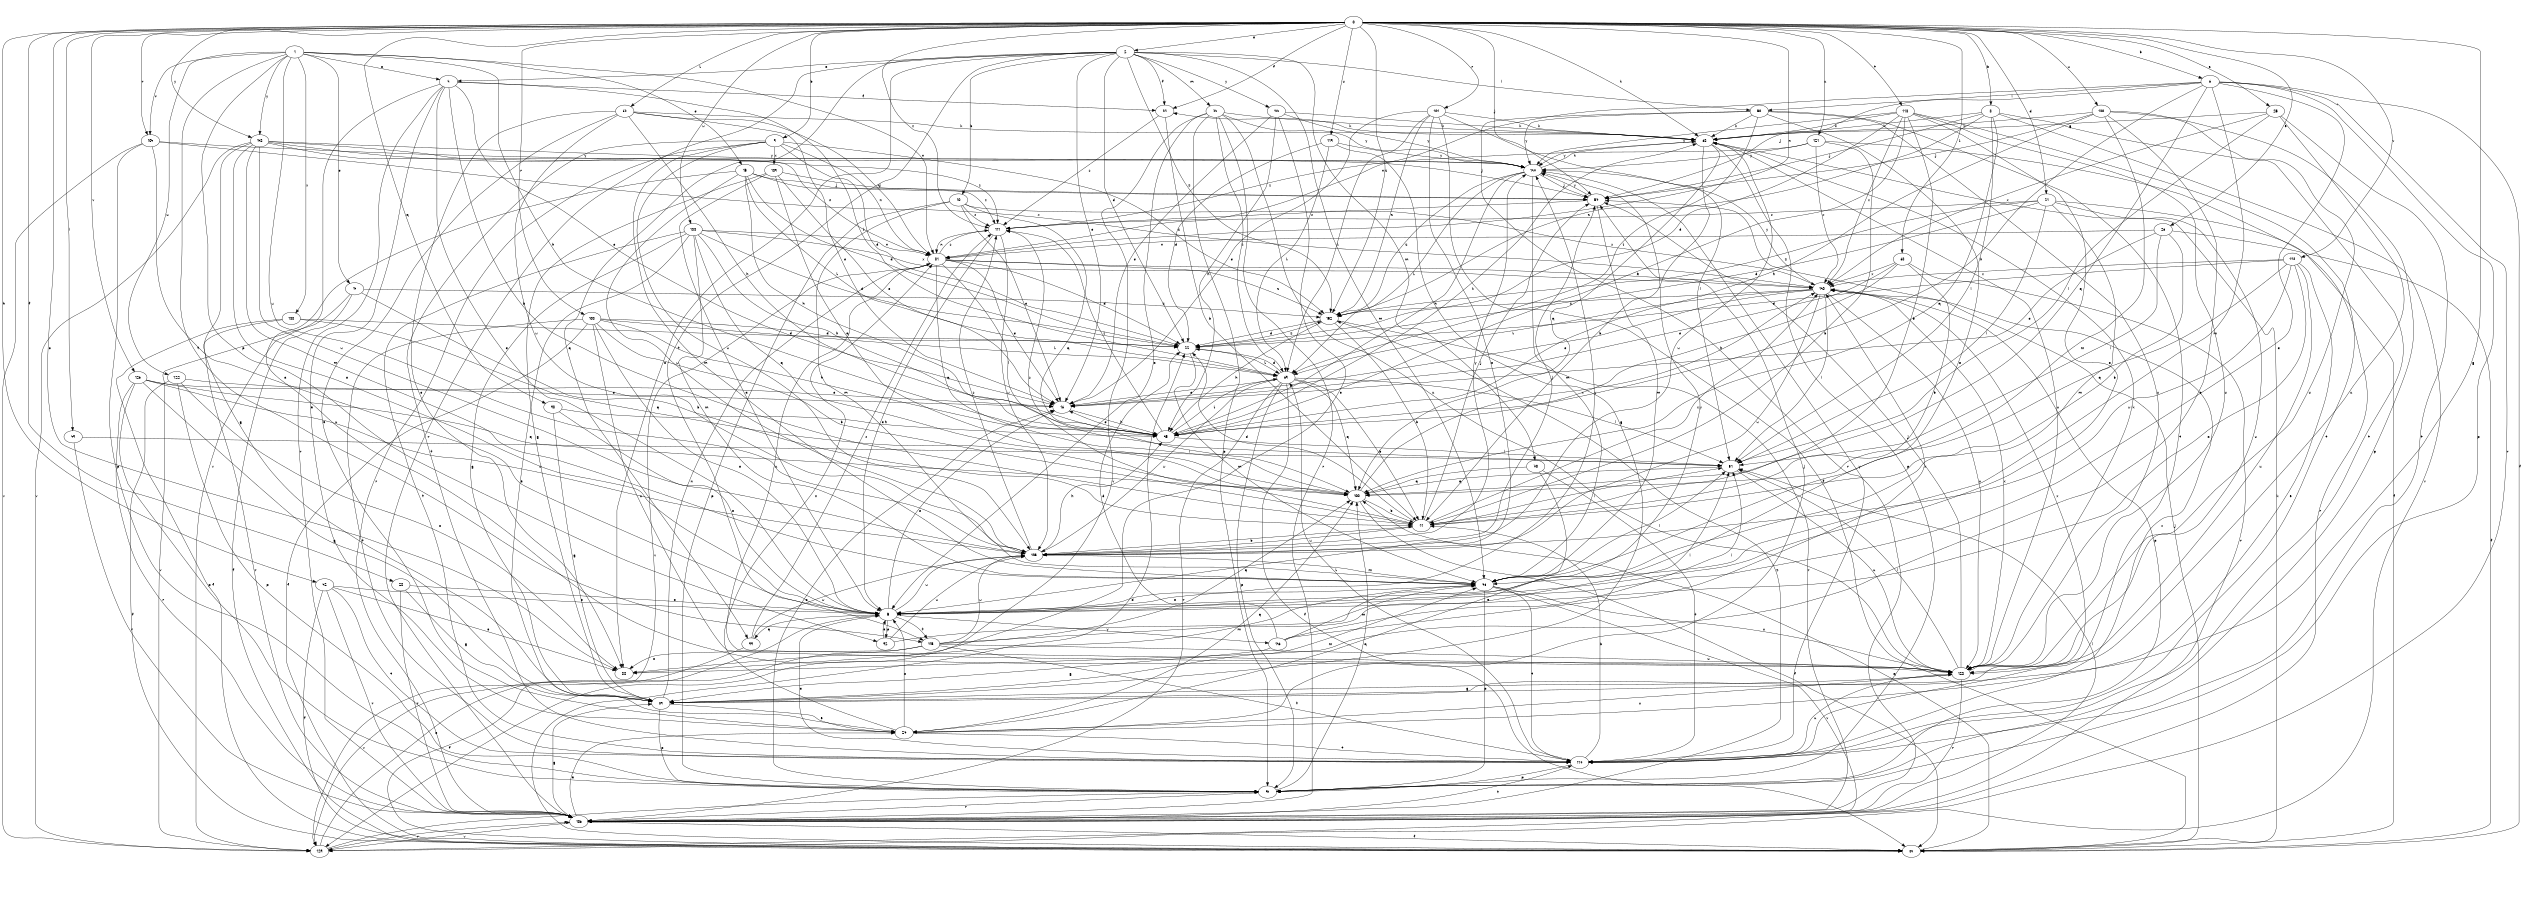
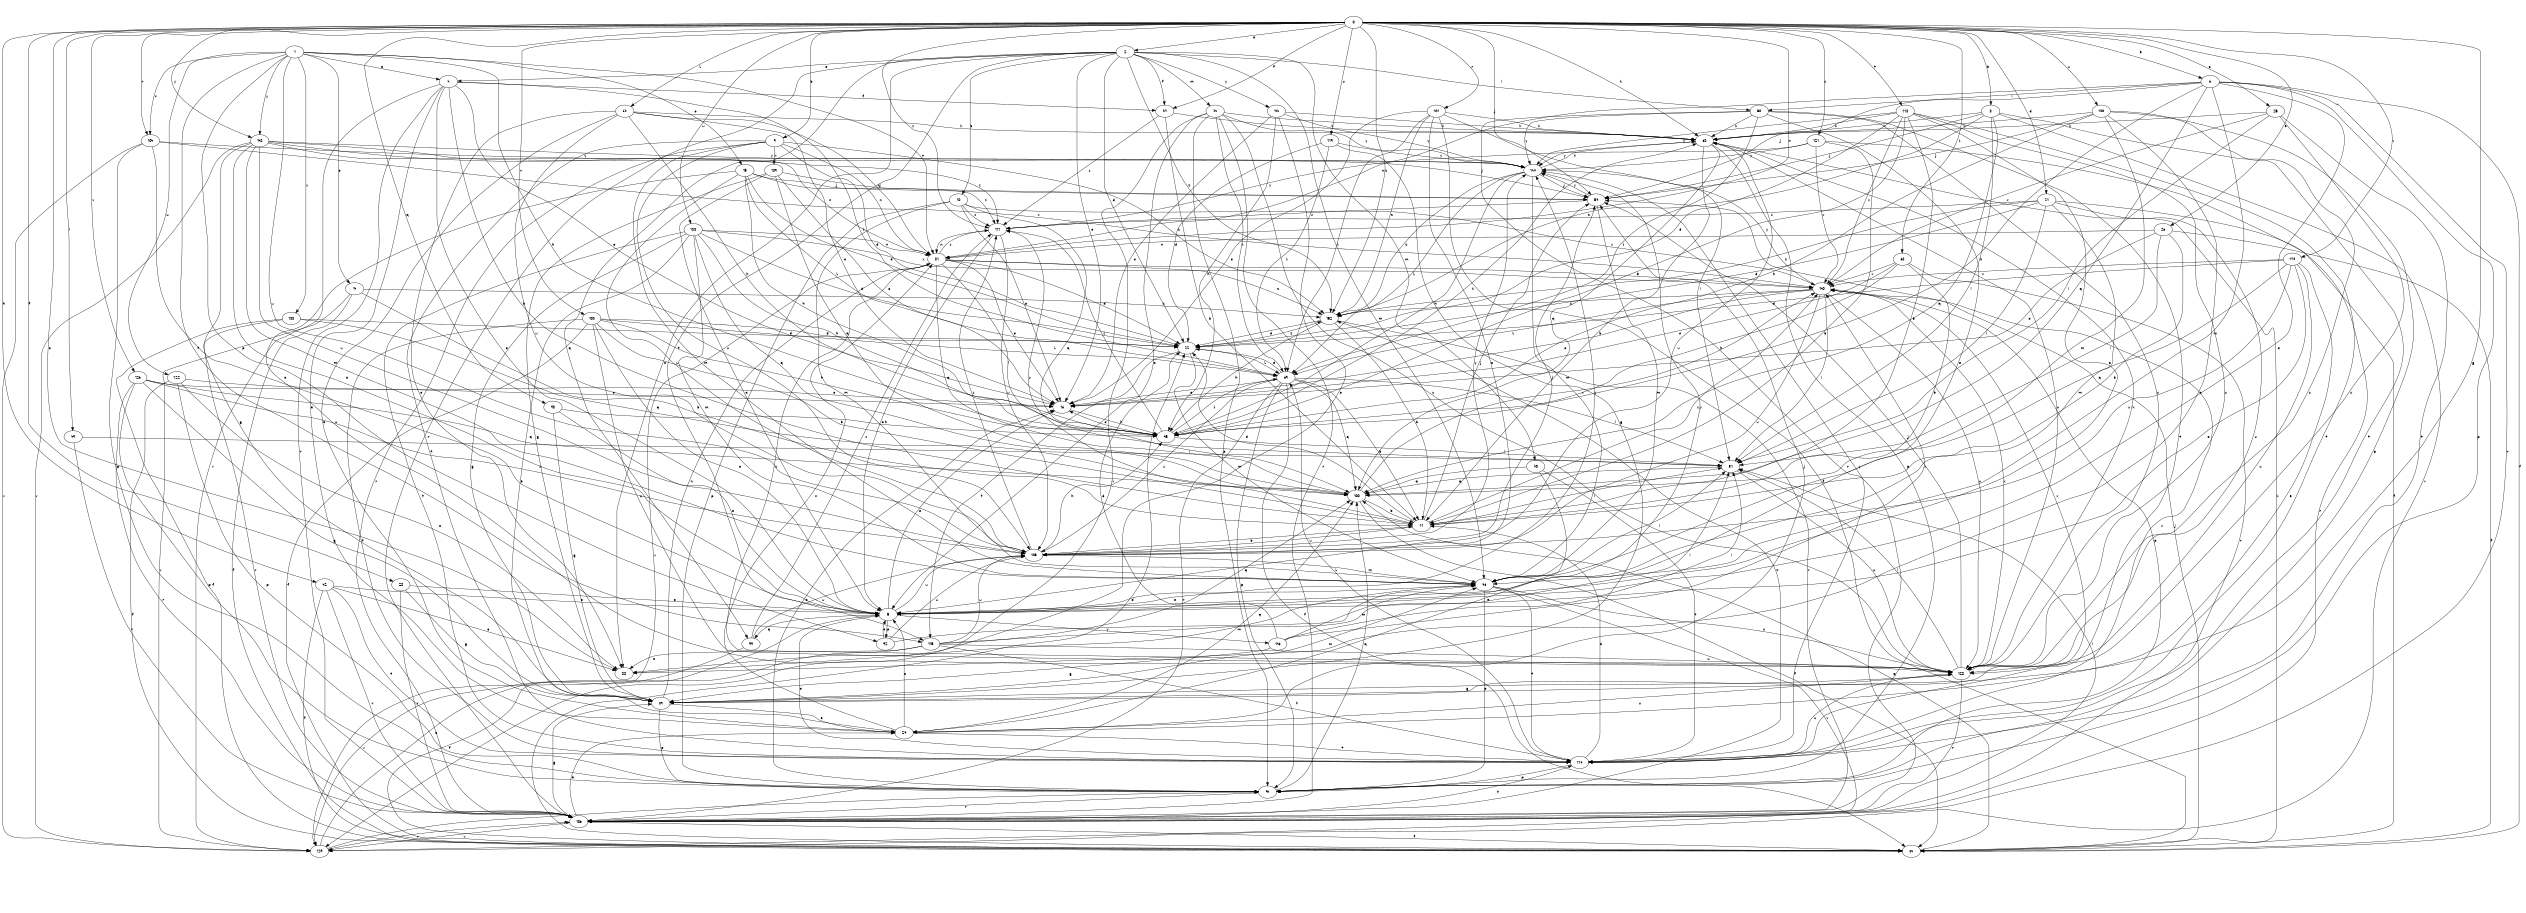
edge "25" -> "63": label "g" -> "k"
edge "63" -> "32": reversed
edge "5" -> "115": now "22" -> "115"
